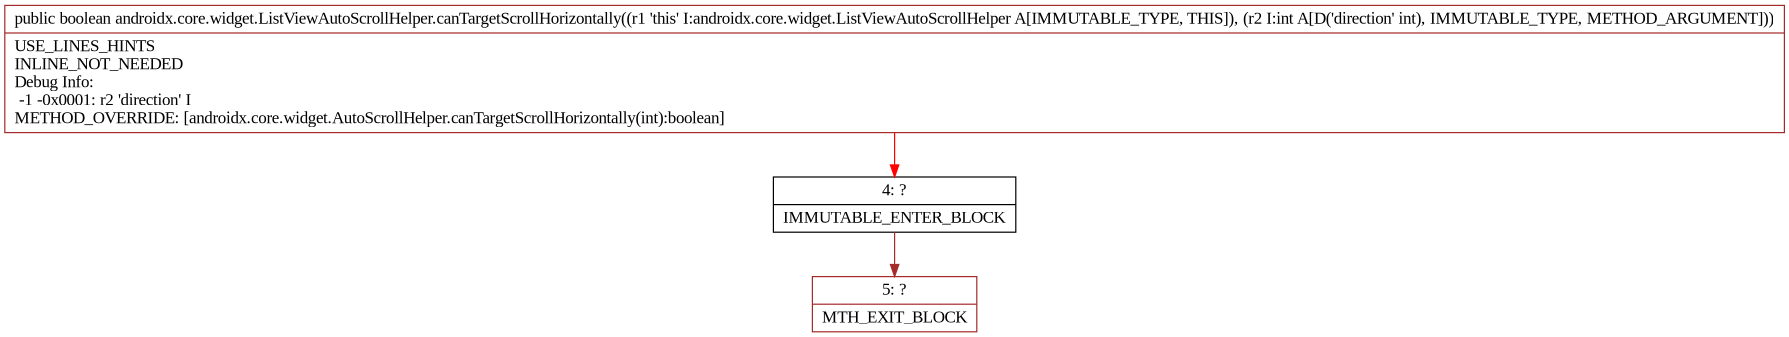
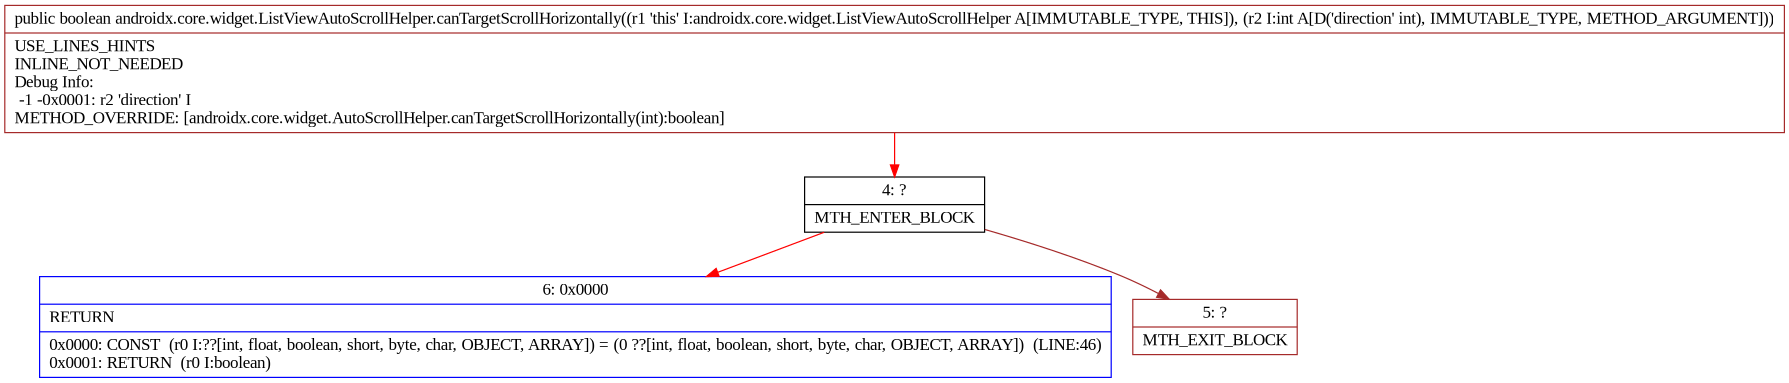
node "4: ?": text "IMMUTABLE_ENTER_BLOCK" -> "MTH_ENTER_BLOCK"
node "6: 0x0000": added
